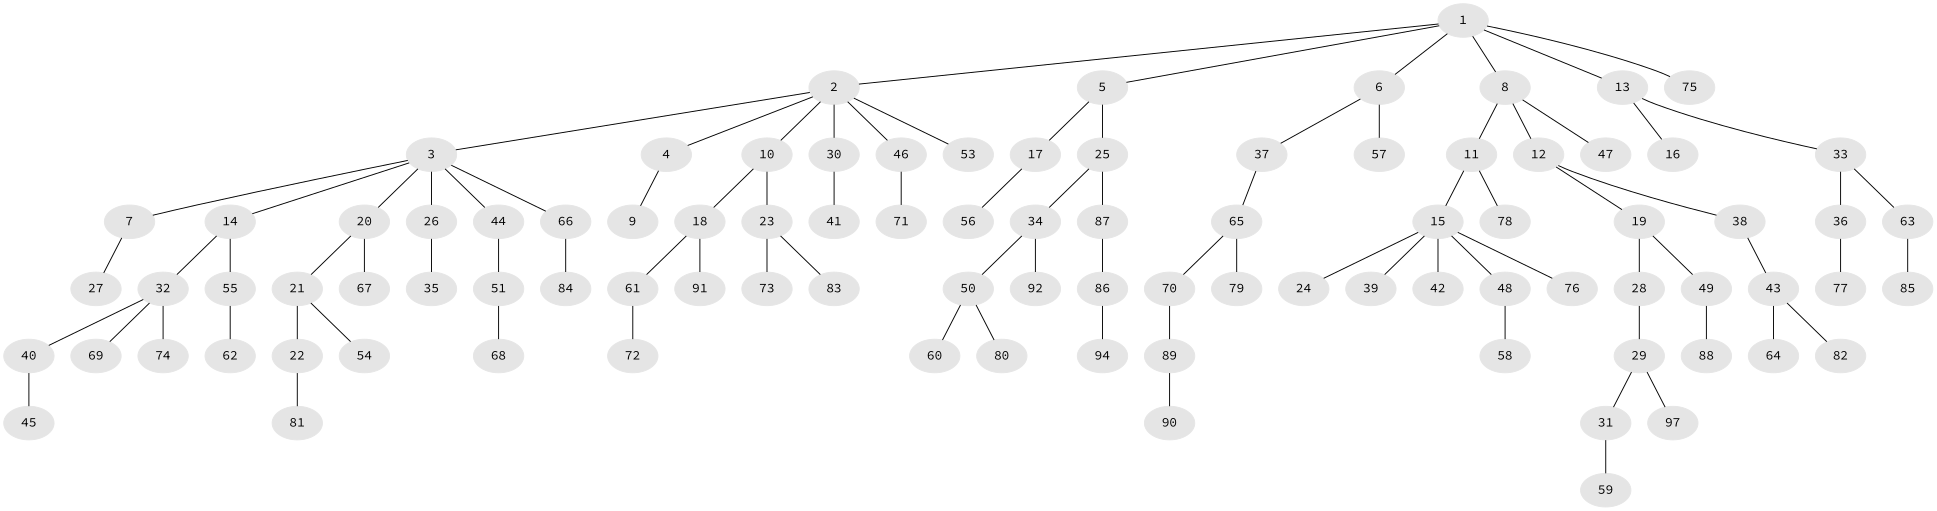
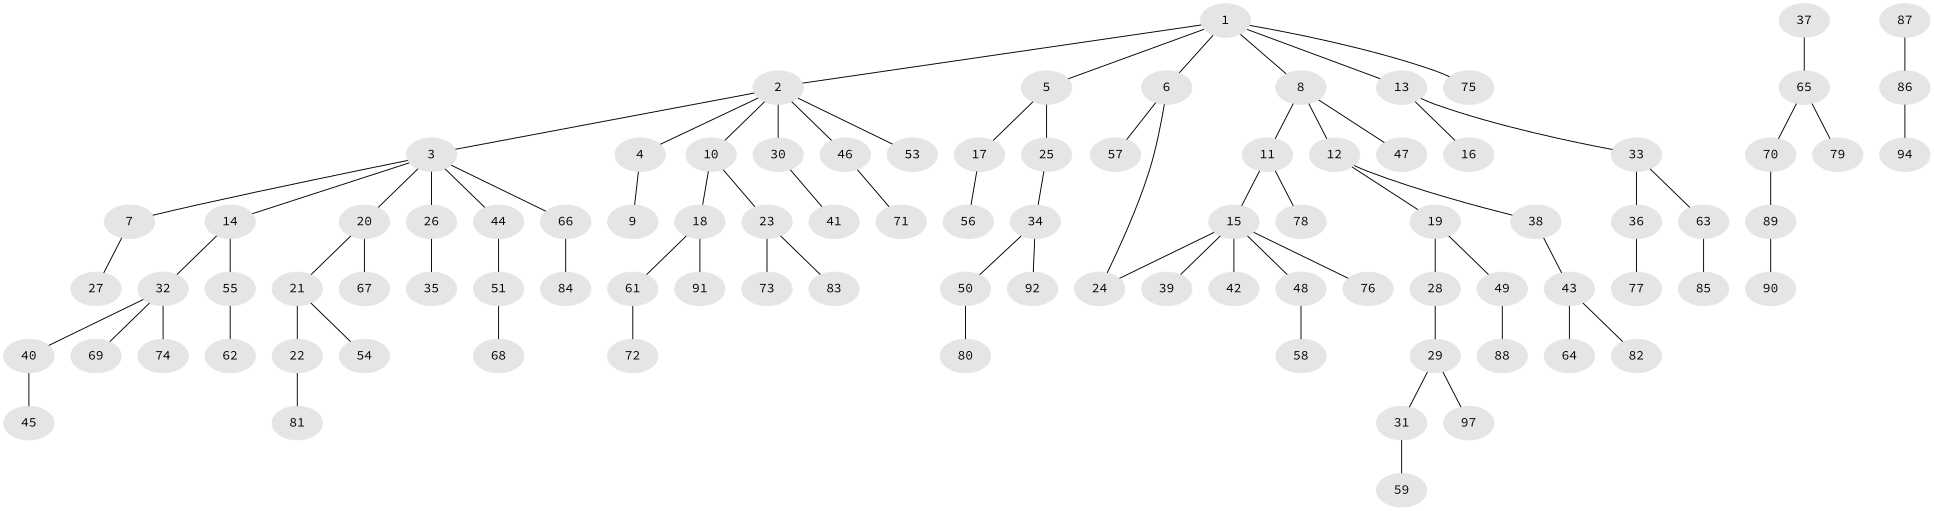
edge "6" -- "37": now "6" -- "24"
edge "25" -- "87": removed
node "60": removed
